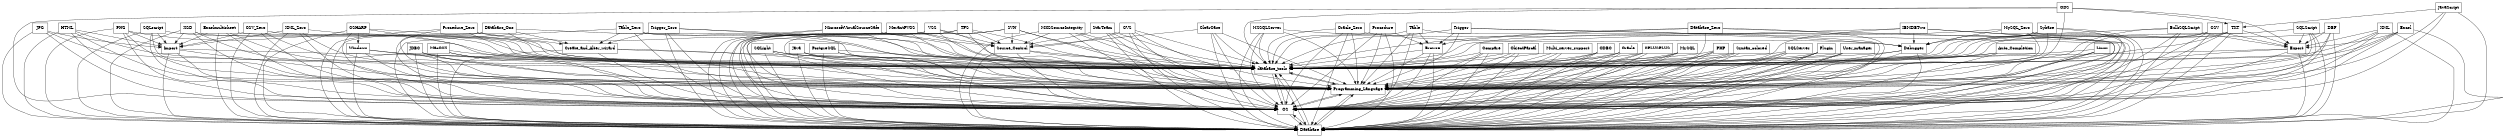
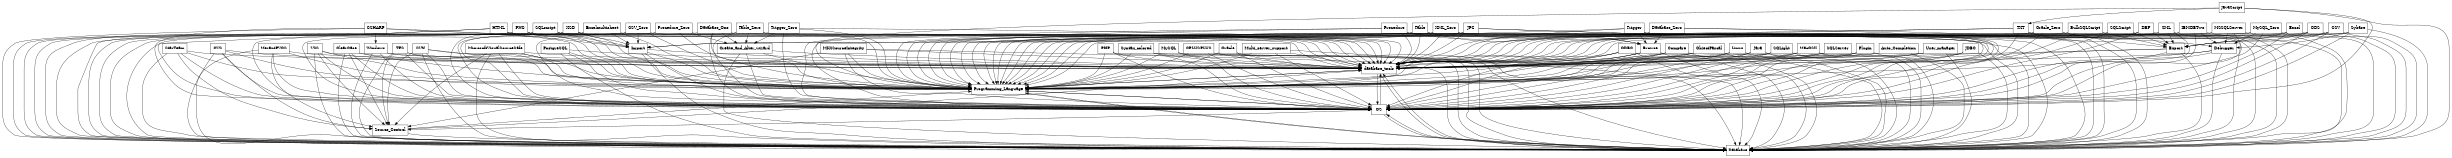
edge "ODS" -> "TXT": now "ODS" -> "Database"
edge "JPG" -> "Programming_Language": added
edge "Source_Control" -> "OS": reversed
